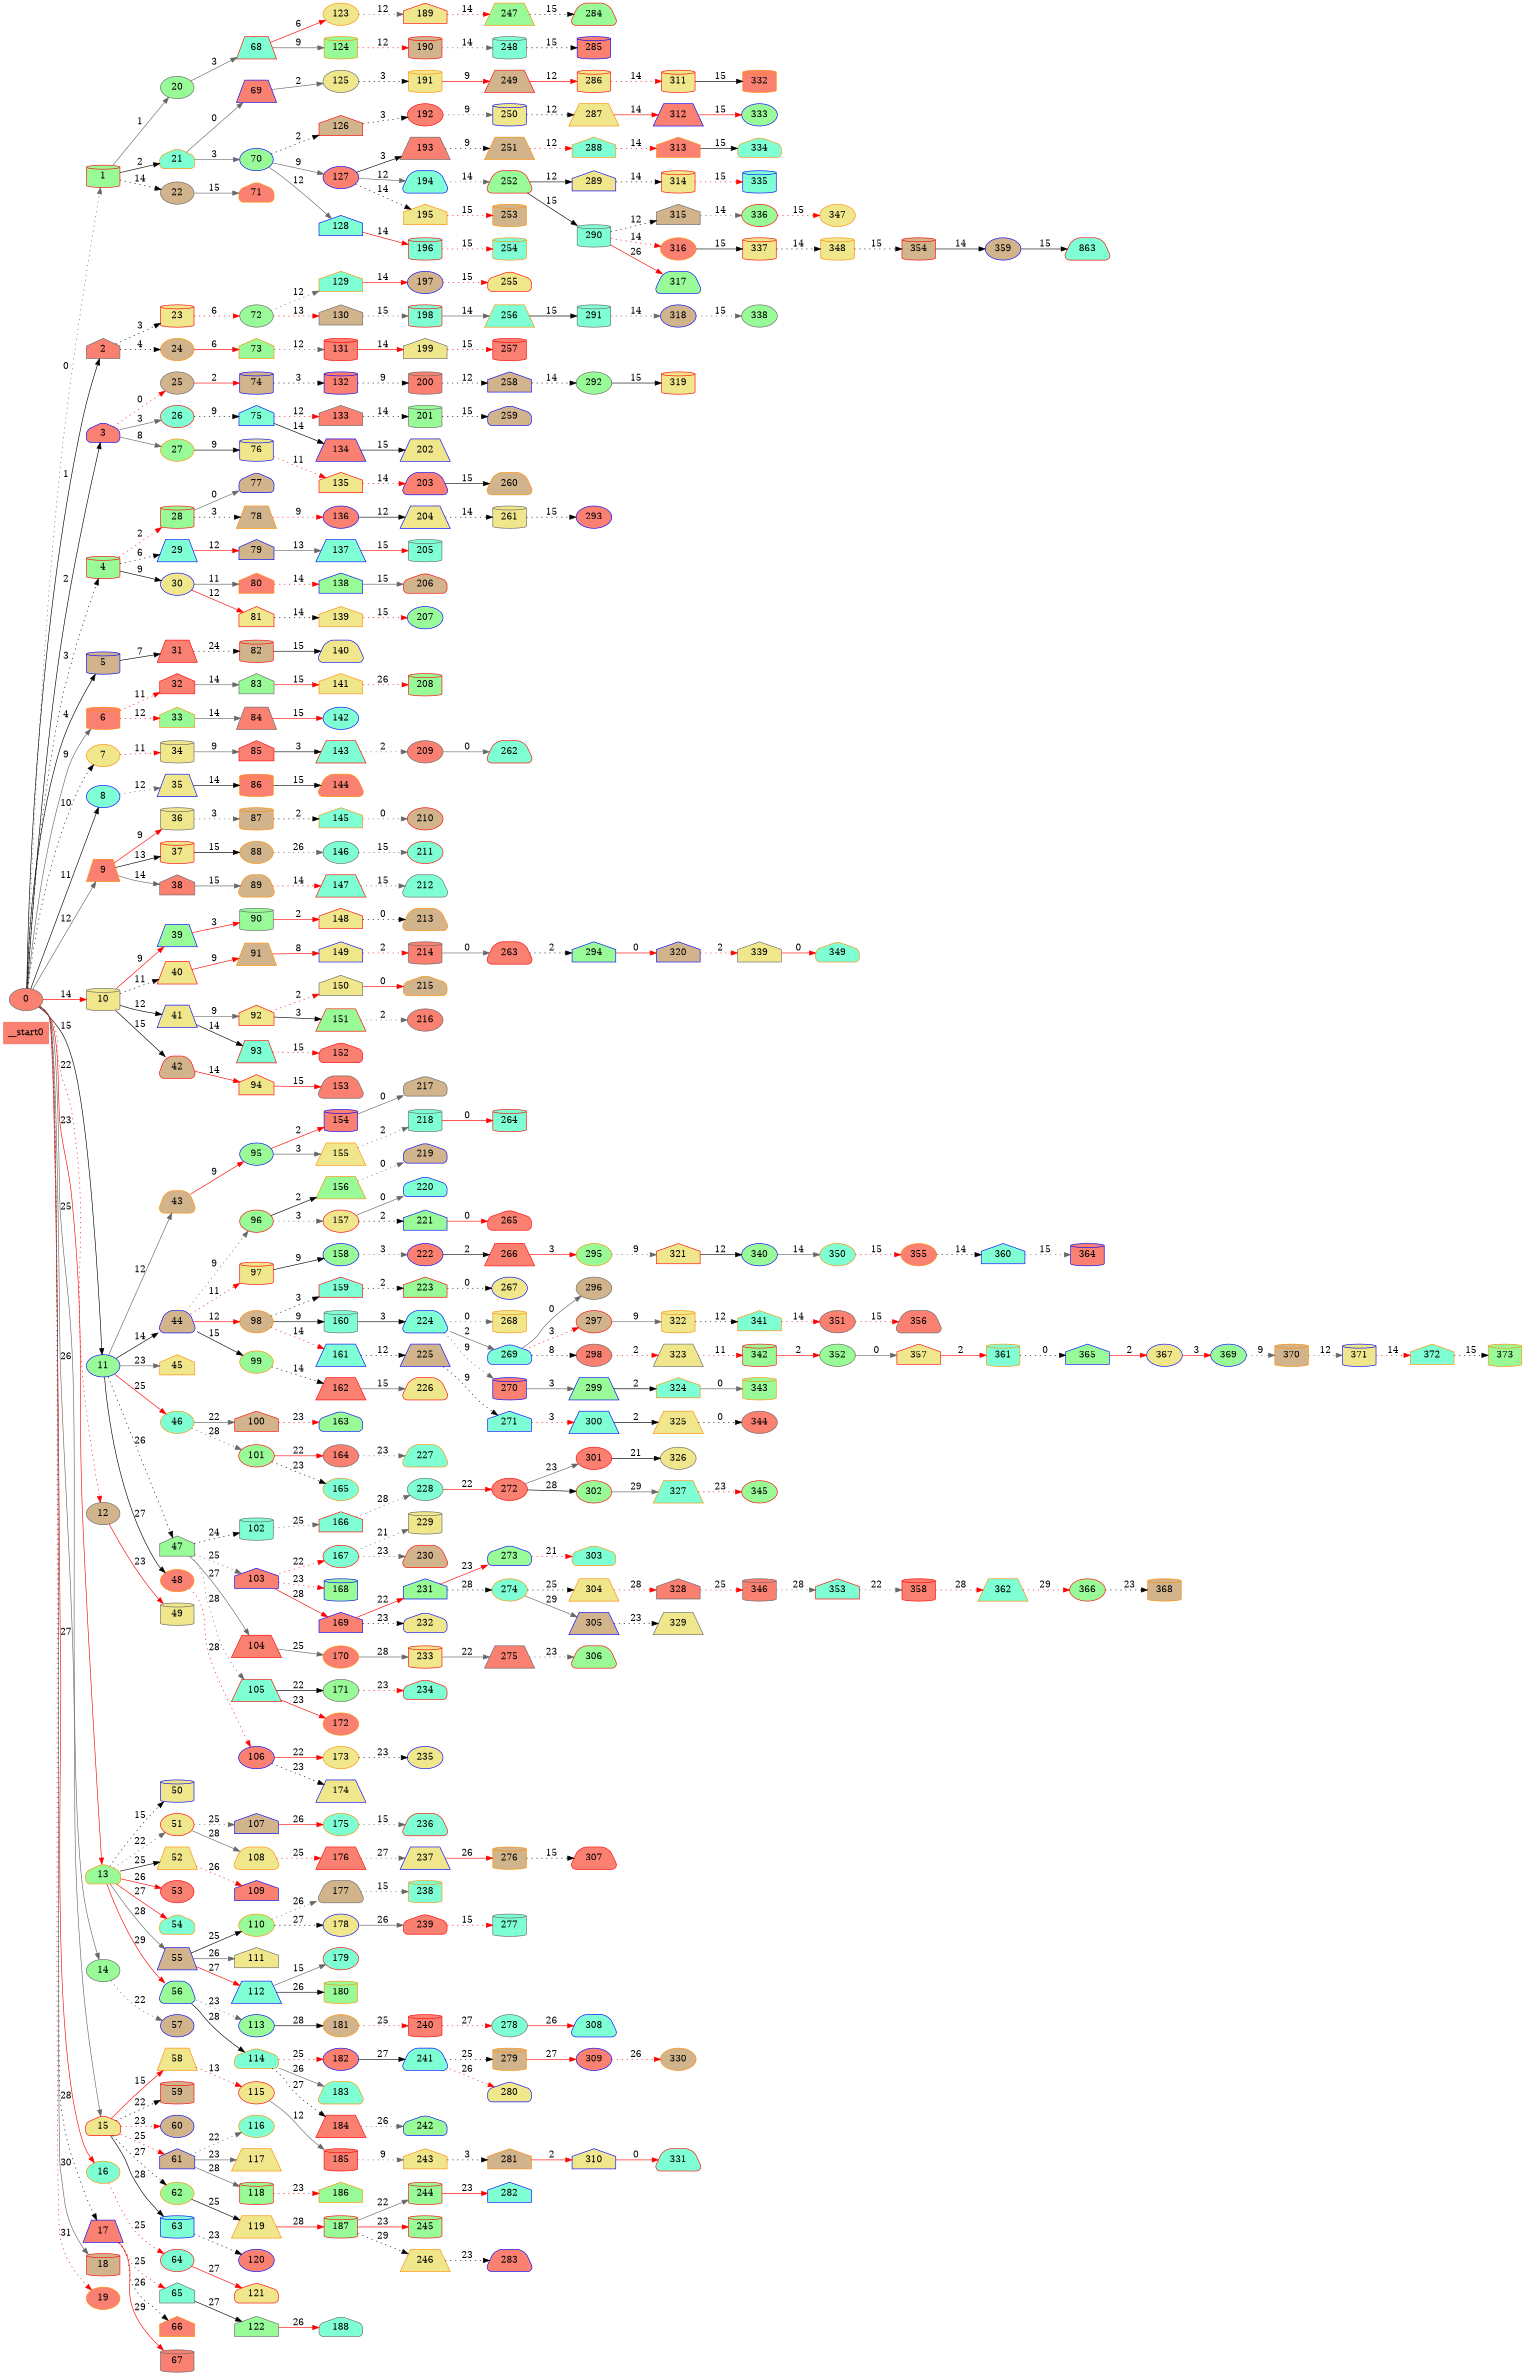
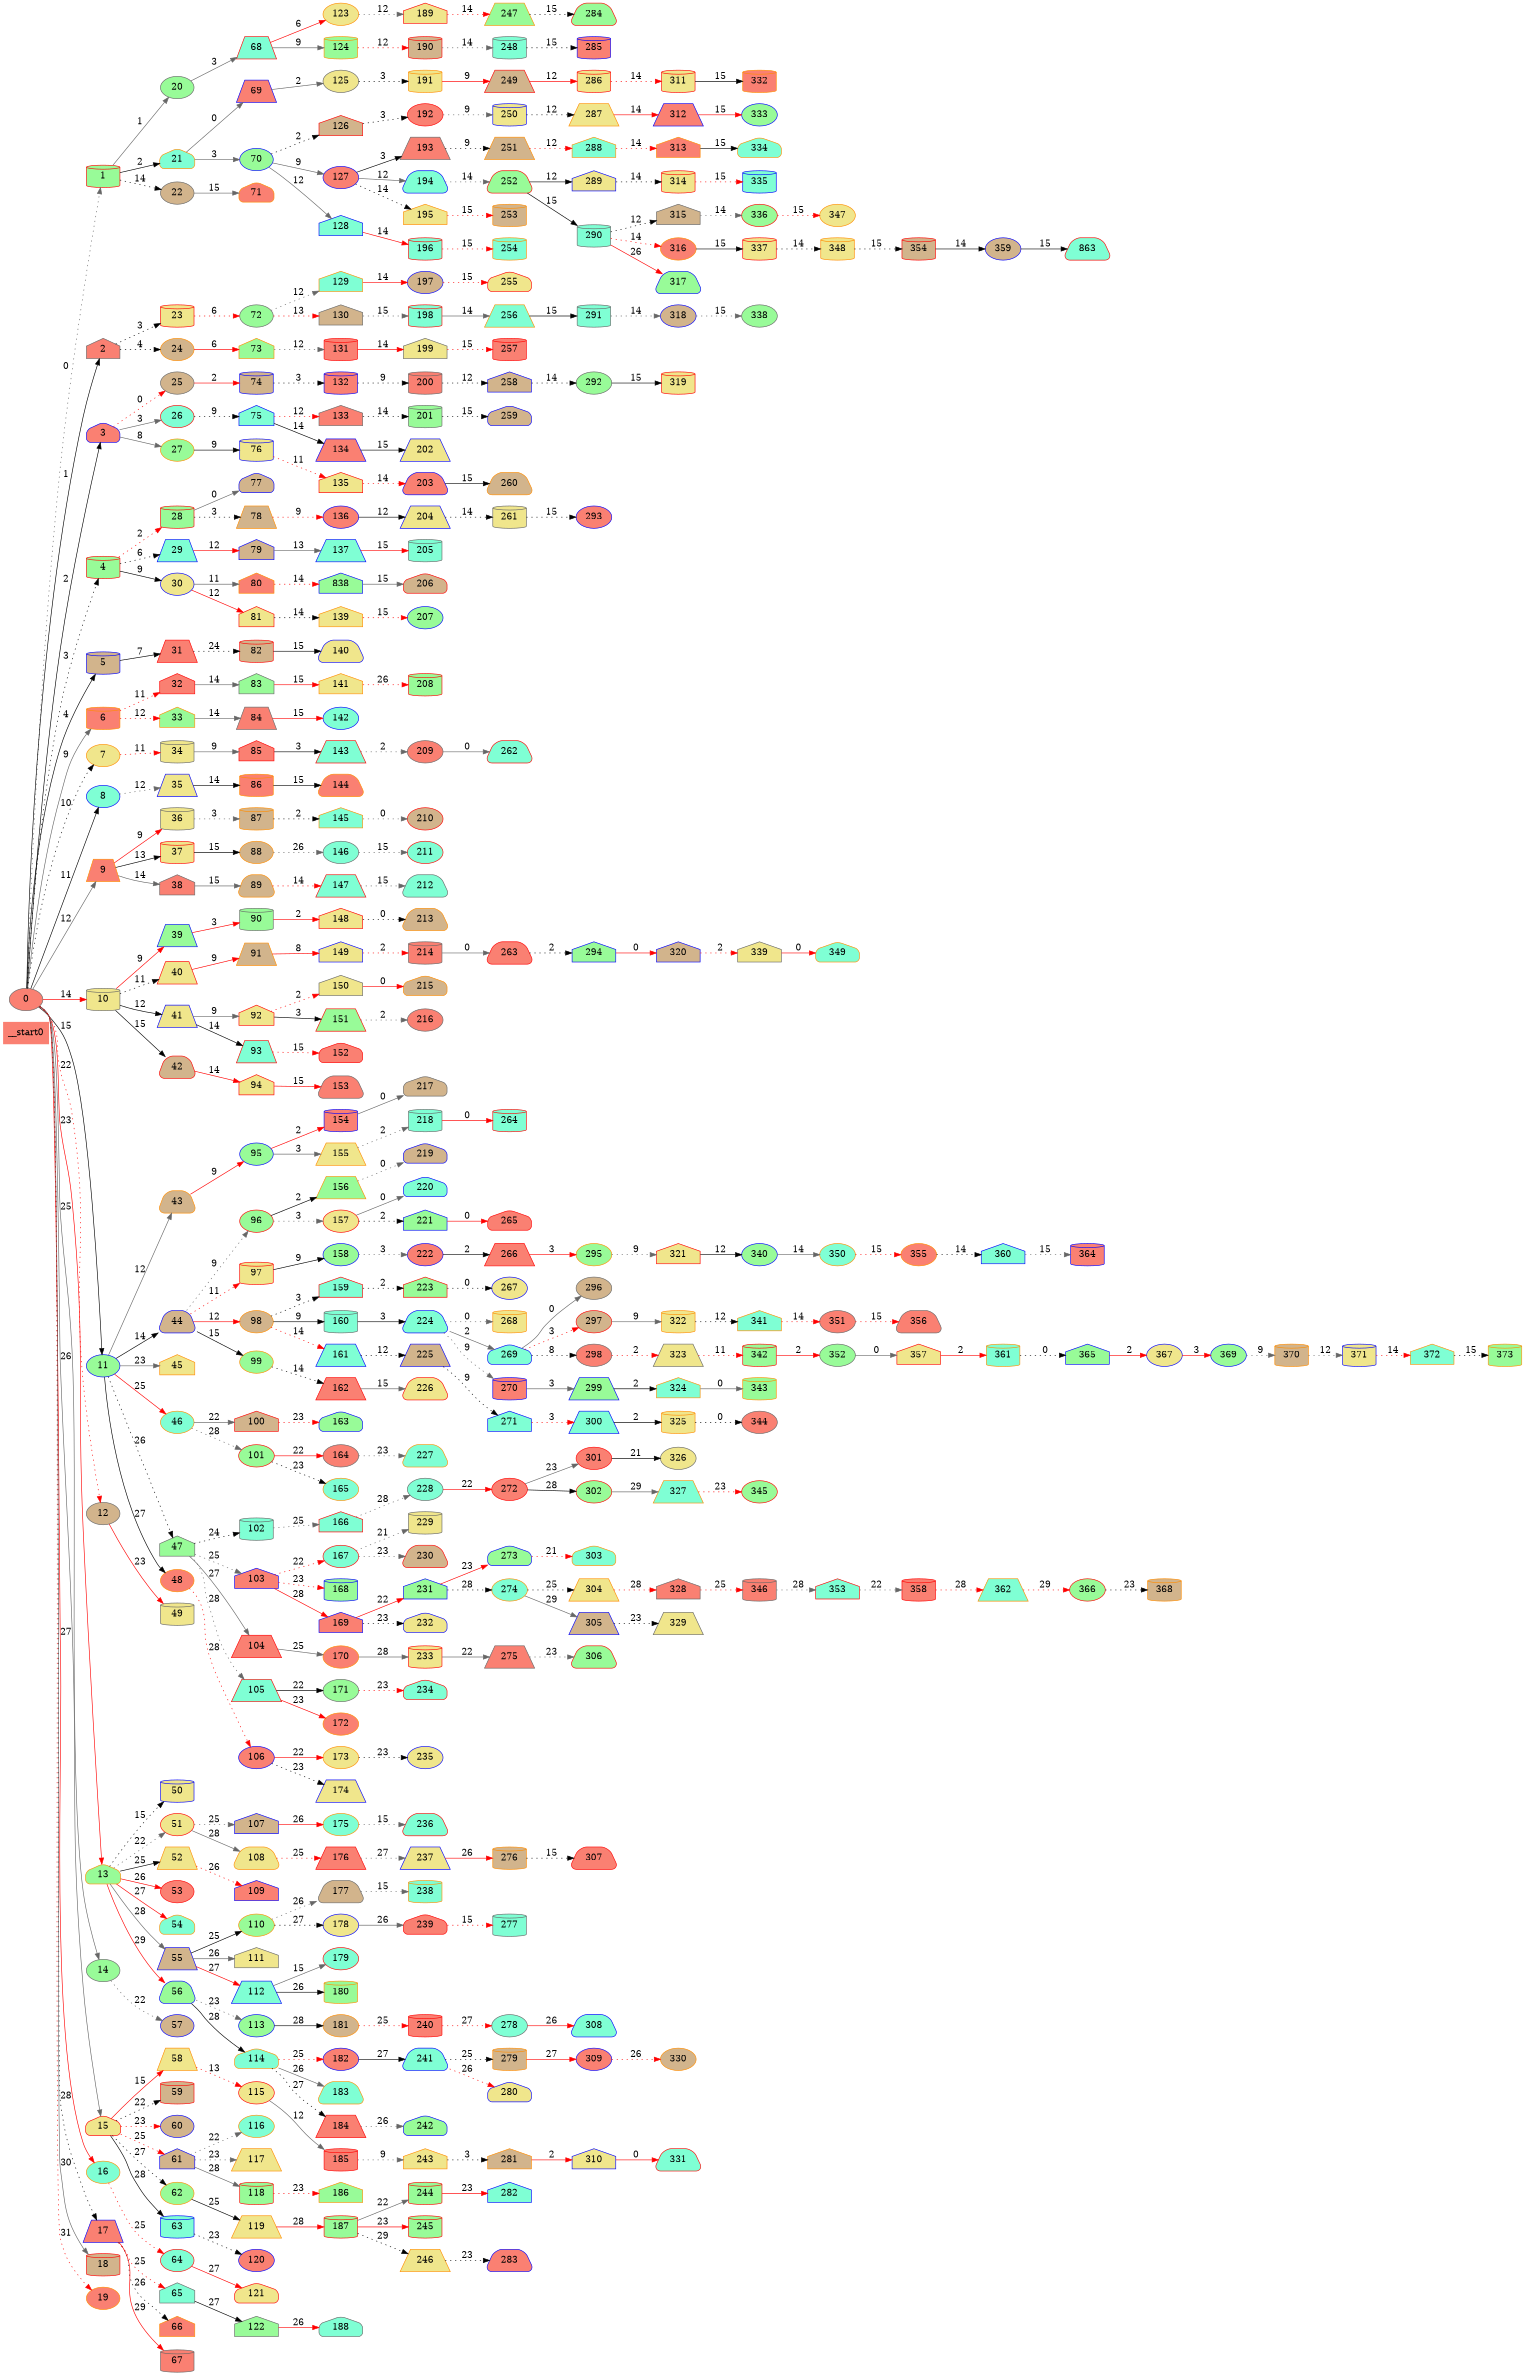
node "138": label "138" -> "838"
node "325": shape trapezium -> cylinder
edge "61" -> "117": style solid -> dotted
